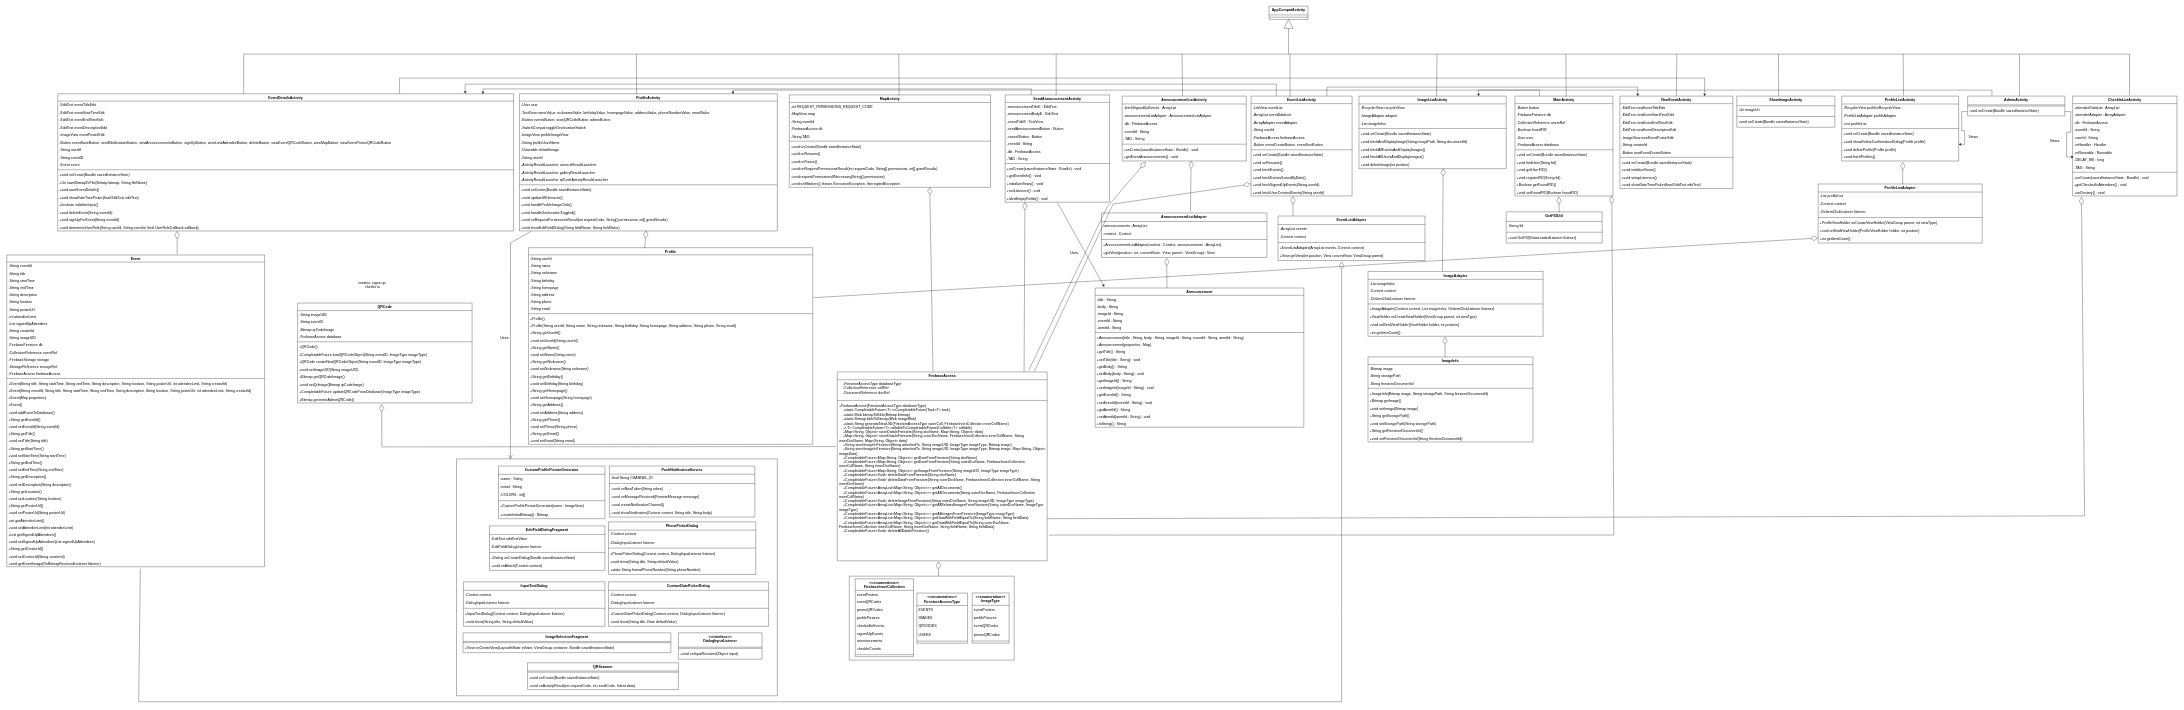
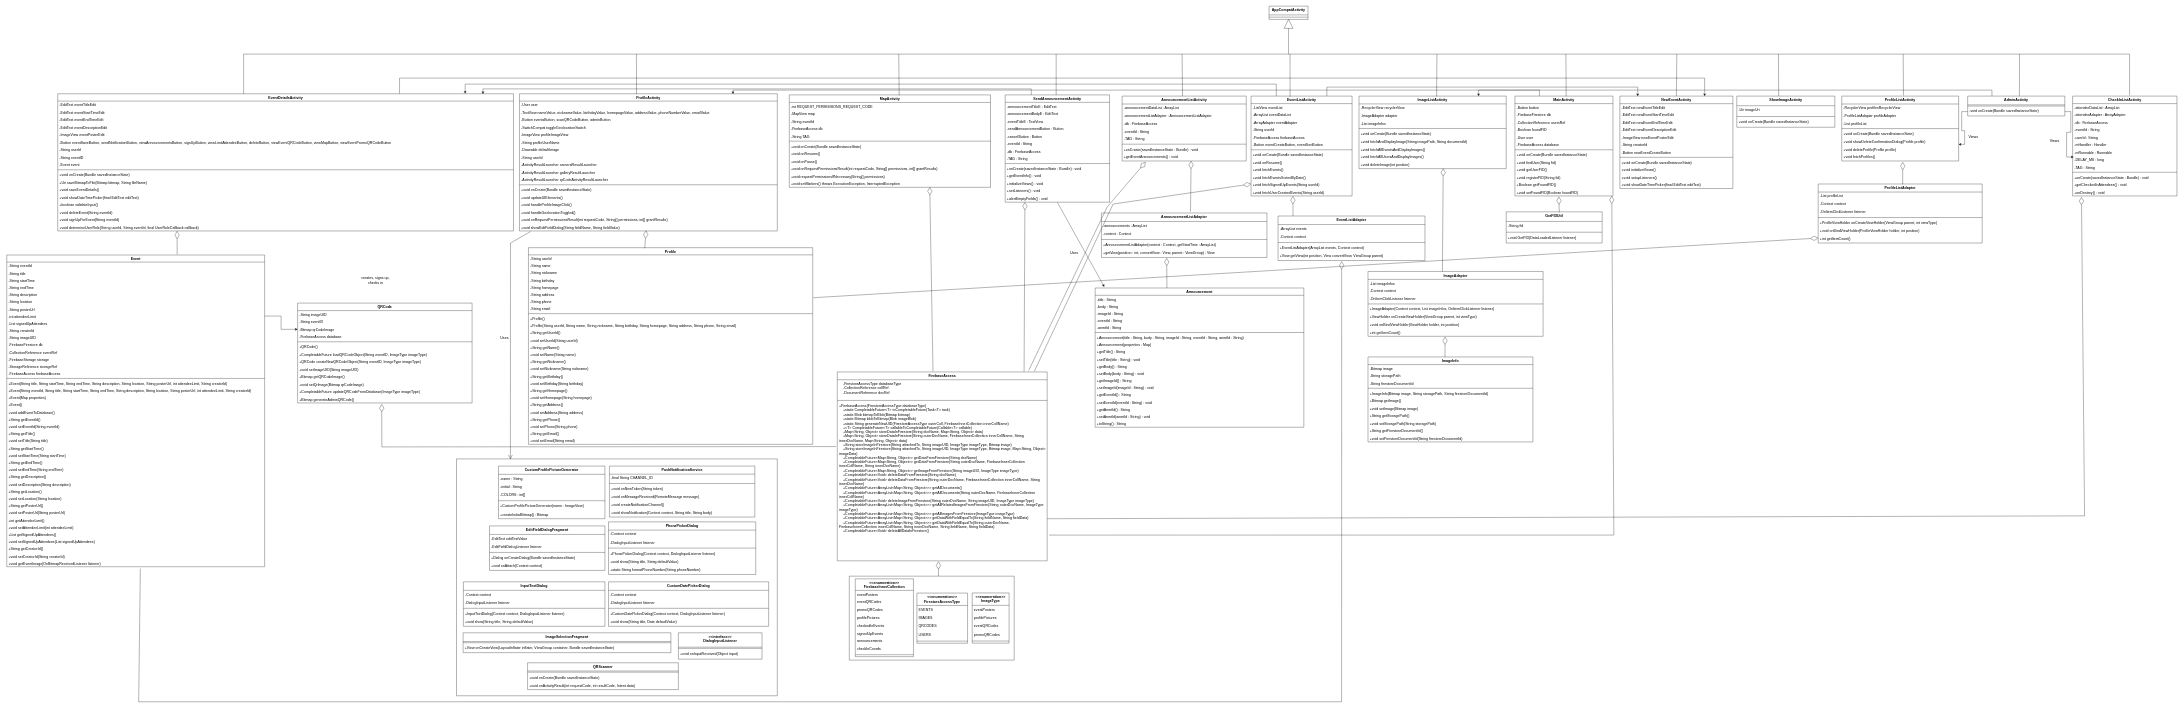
node "-fetchSignedUpEvents : ArrayList": label "-fetchSignedUpEvents : ArrayList" -> "-announcementDataList : ArrayList"
node "+AnnouncementListAdapter(context : Context, announcements : ArrayList)": label "+AnnouncementListAdapter(context : Context, announcements : ArrayList)" -> "+AnnouncementListAdapter(context : Context, getStartTime : ArrayList)"
node "creates, signs up, checks in": moved (372, 285) -> (375, 281)
edge "-int attendeeLimit" -> "-Bitmap qrCodeImage": added
